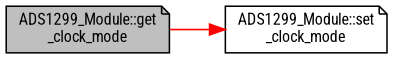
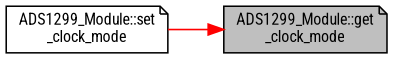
edge "ADS1299_Module::get _clock_mode" -> "ADS1299_Module::set _clock_mode": reversed
